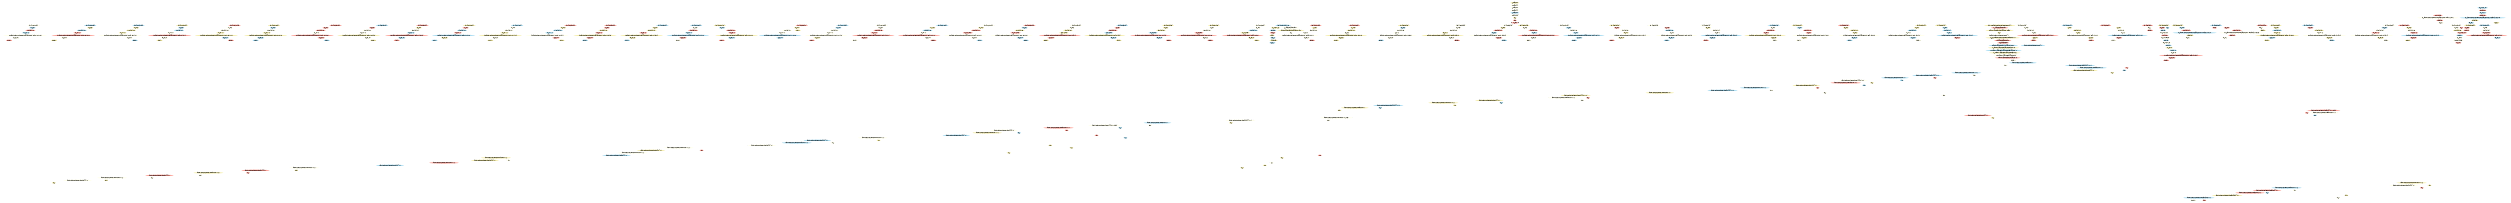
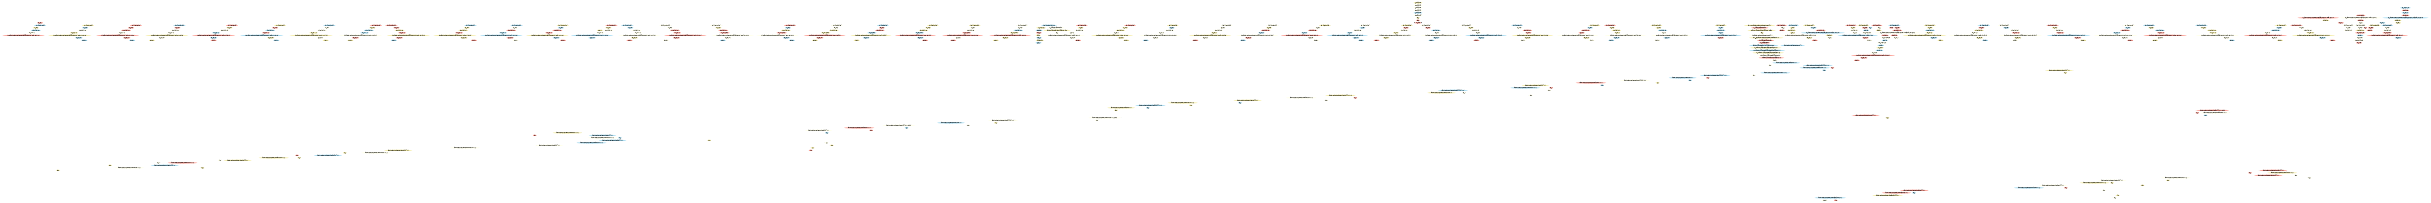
node "$i10 = $i9 + 15": removed
node "i239 = i239 + $i112": removed
node "i274 = i274 + 1": fillcolor skyblue -> salmon
